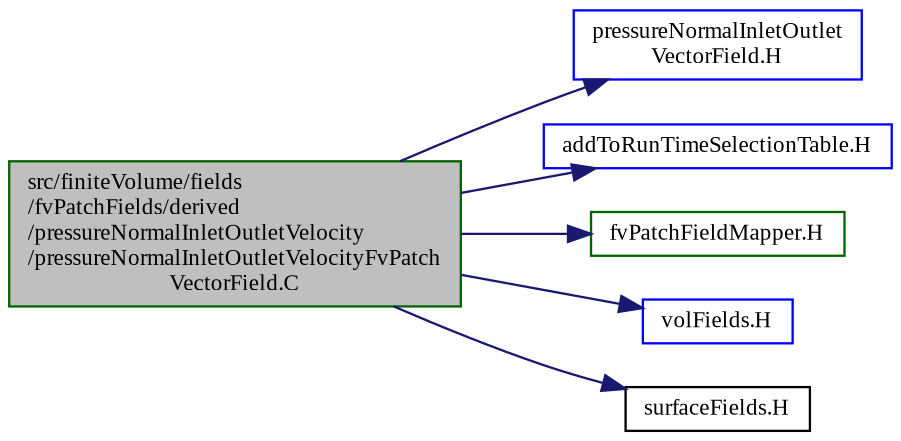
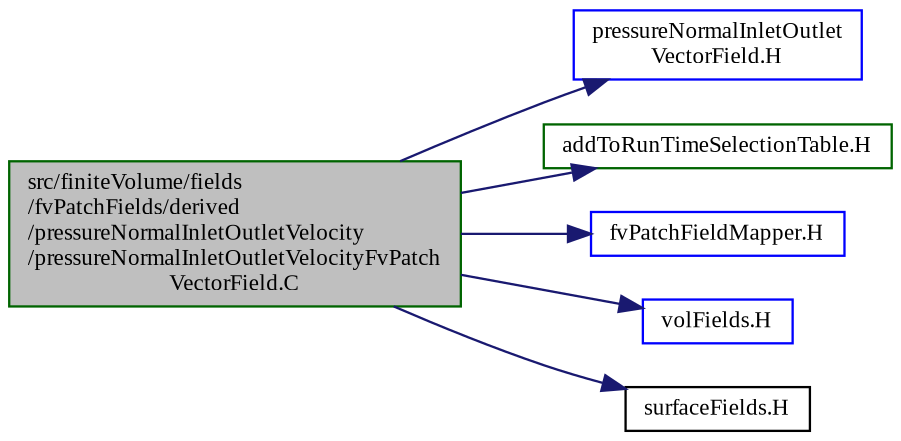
node "addToRunTimeSelectionTable.H": color blue -> darkgreen
node "fvPatchFieldMapper.H": color darkgreen -> blue
